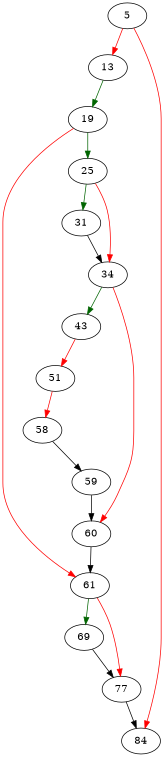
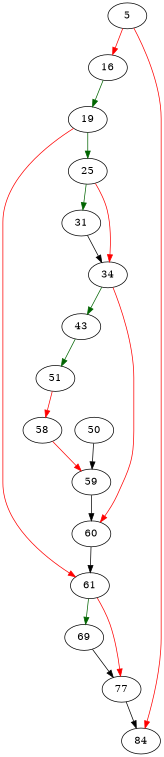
node "13": label "13" -> "16"
edge "43" -> "51": color red -> darkgreen
node "50": added
edge "58" -> "59": color black -> red
